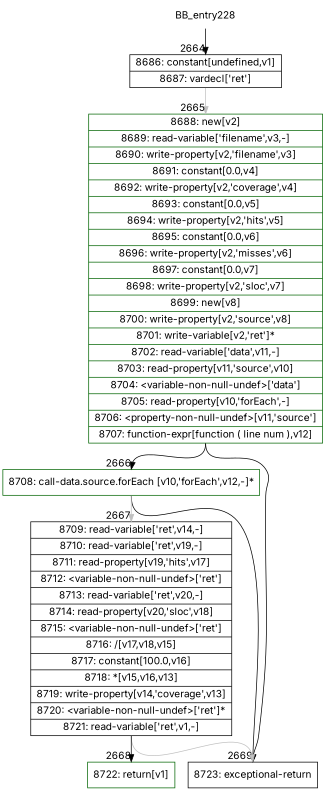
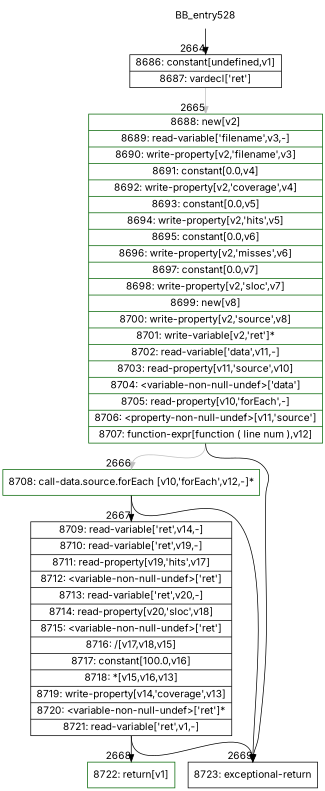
node "BB_entry228": label "BB_entry228" -> "BB_entry528"
edge "8688: new[v2]" -> "8708: call-data.source.forEach [v10,'forEach',v12,-]*": color black -> gray
edge "8708: call-data.source.forEach [v10,'forEach',v12,-]*" -> "8709: read-variable['ret',v14,-]": color gray -> black
edge "8709: read-variable['ret',v14,-]" -> "8723: exceptional-return": color gray -> black
